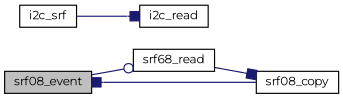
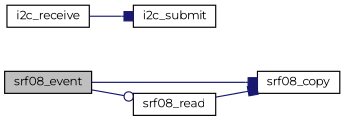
node "i2c_srf": label "i2c_srf" -> "i2c_receive"
node "i2c_read": label "i2c_read" -> "i2c_submit"
node "srf68_read": label "srf68_read" -> "srf08_read"
edge "srf08_copy" -> "srf08_event": reversed
